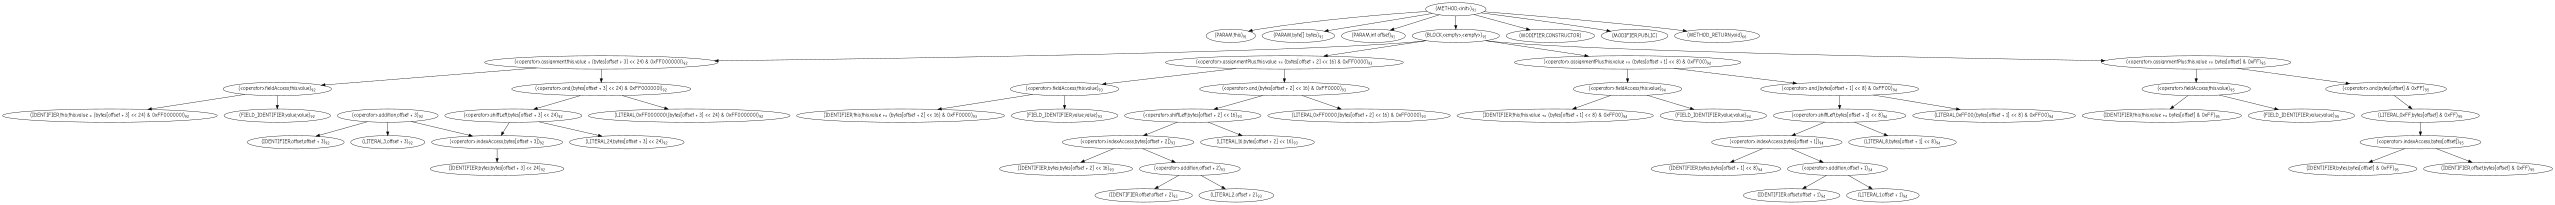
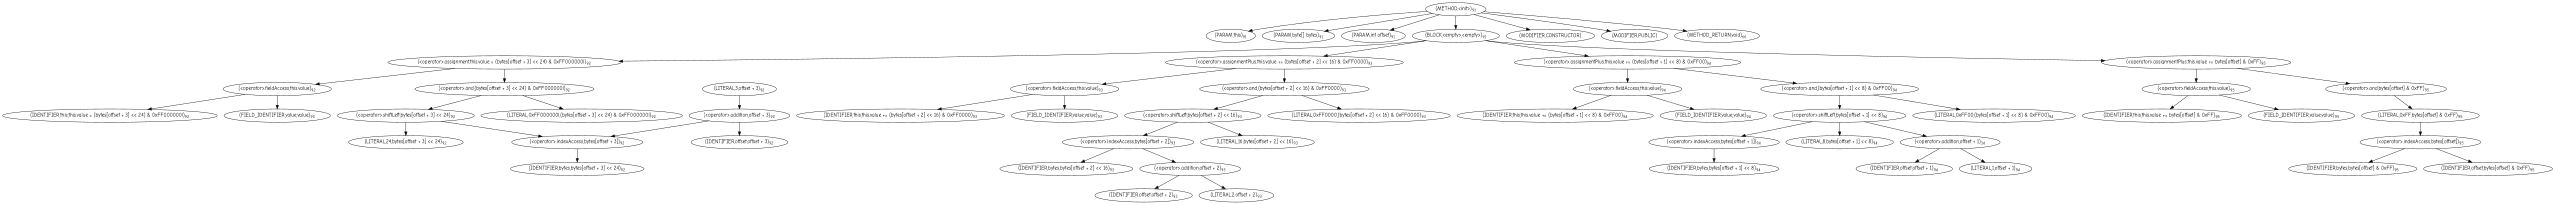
edge "(<operator>.addition,offset + 3)" -> "(LITERAL,3,offset + 3)": reversed
edge "(<operator>.indexAccess,bytes[offset + 1])" -> "(<operator>.addition,offset + 1)": now "(<operator>.shiftLeft,bytes[offset + 1] << 8)" -> "(<operator>.addition,offset + 1)"
